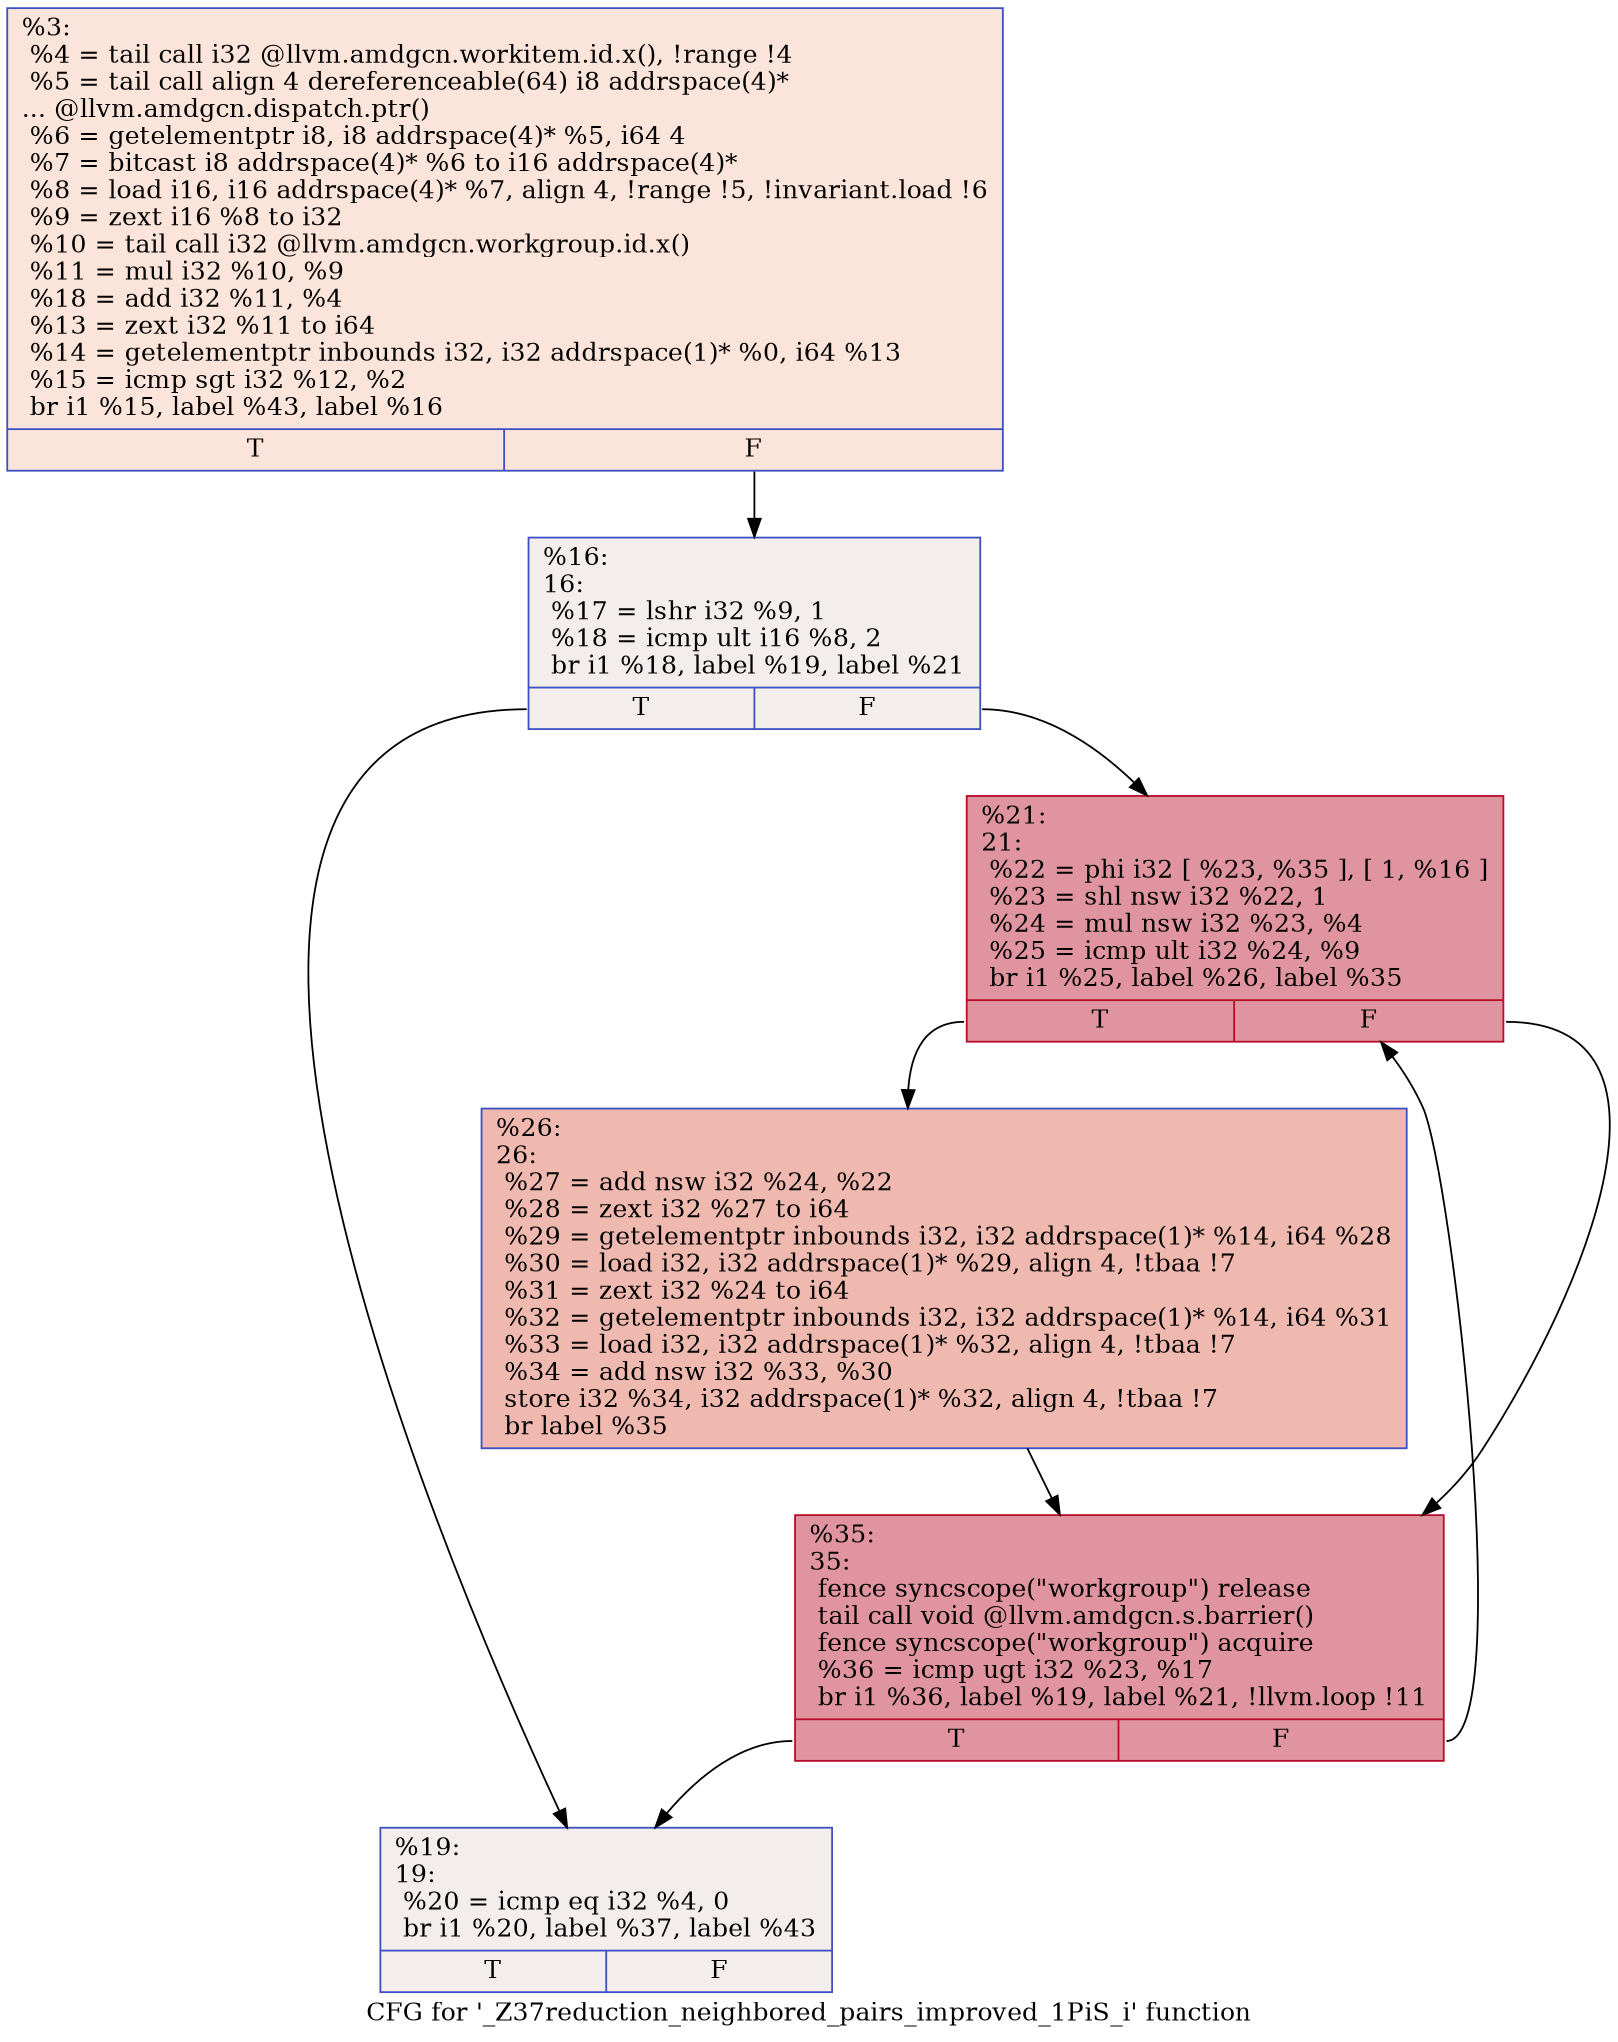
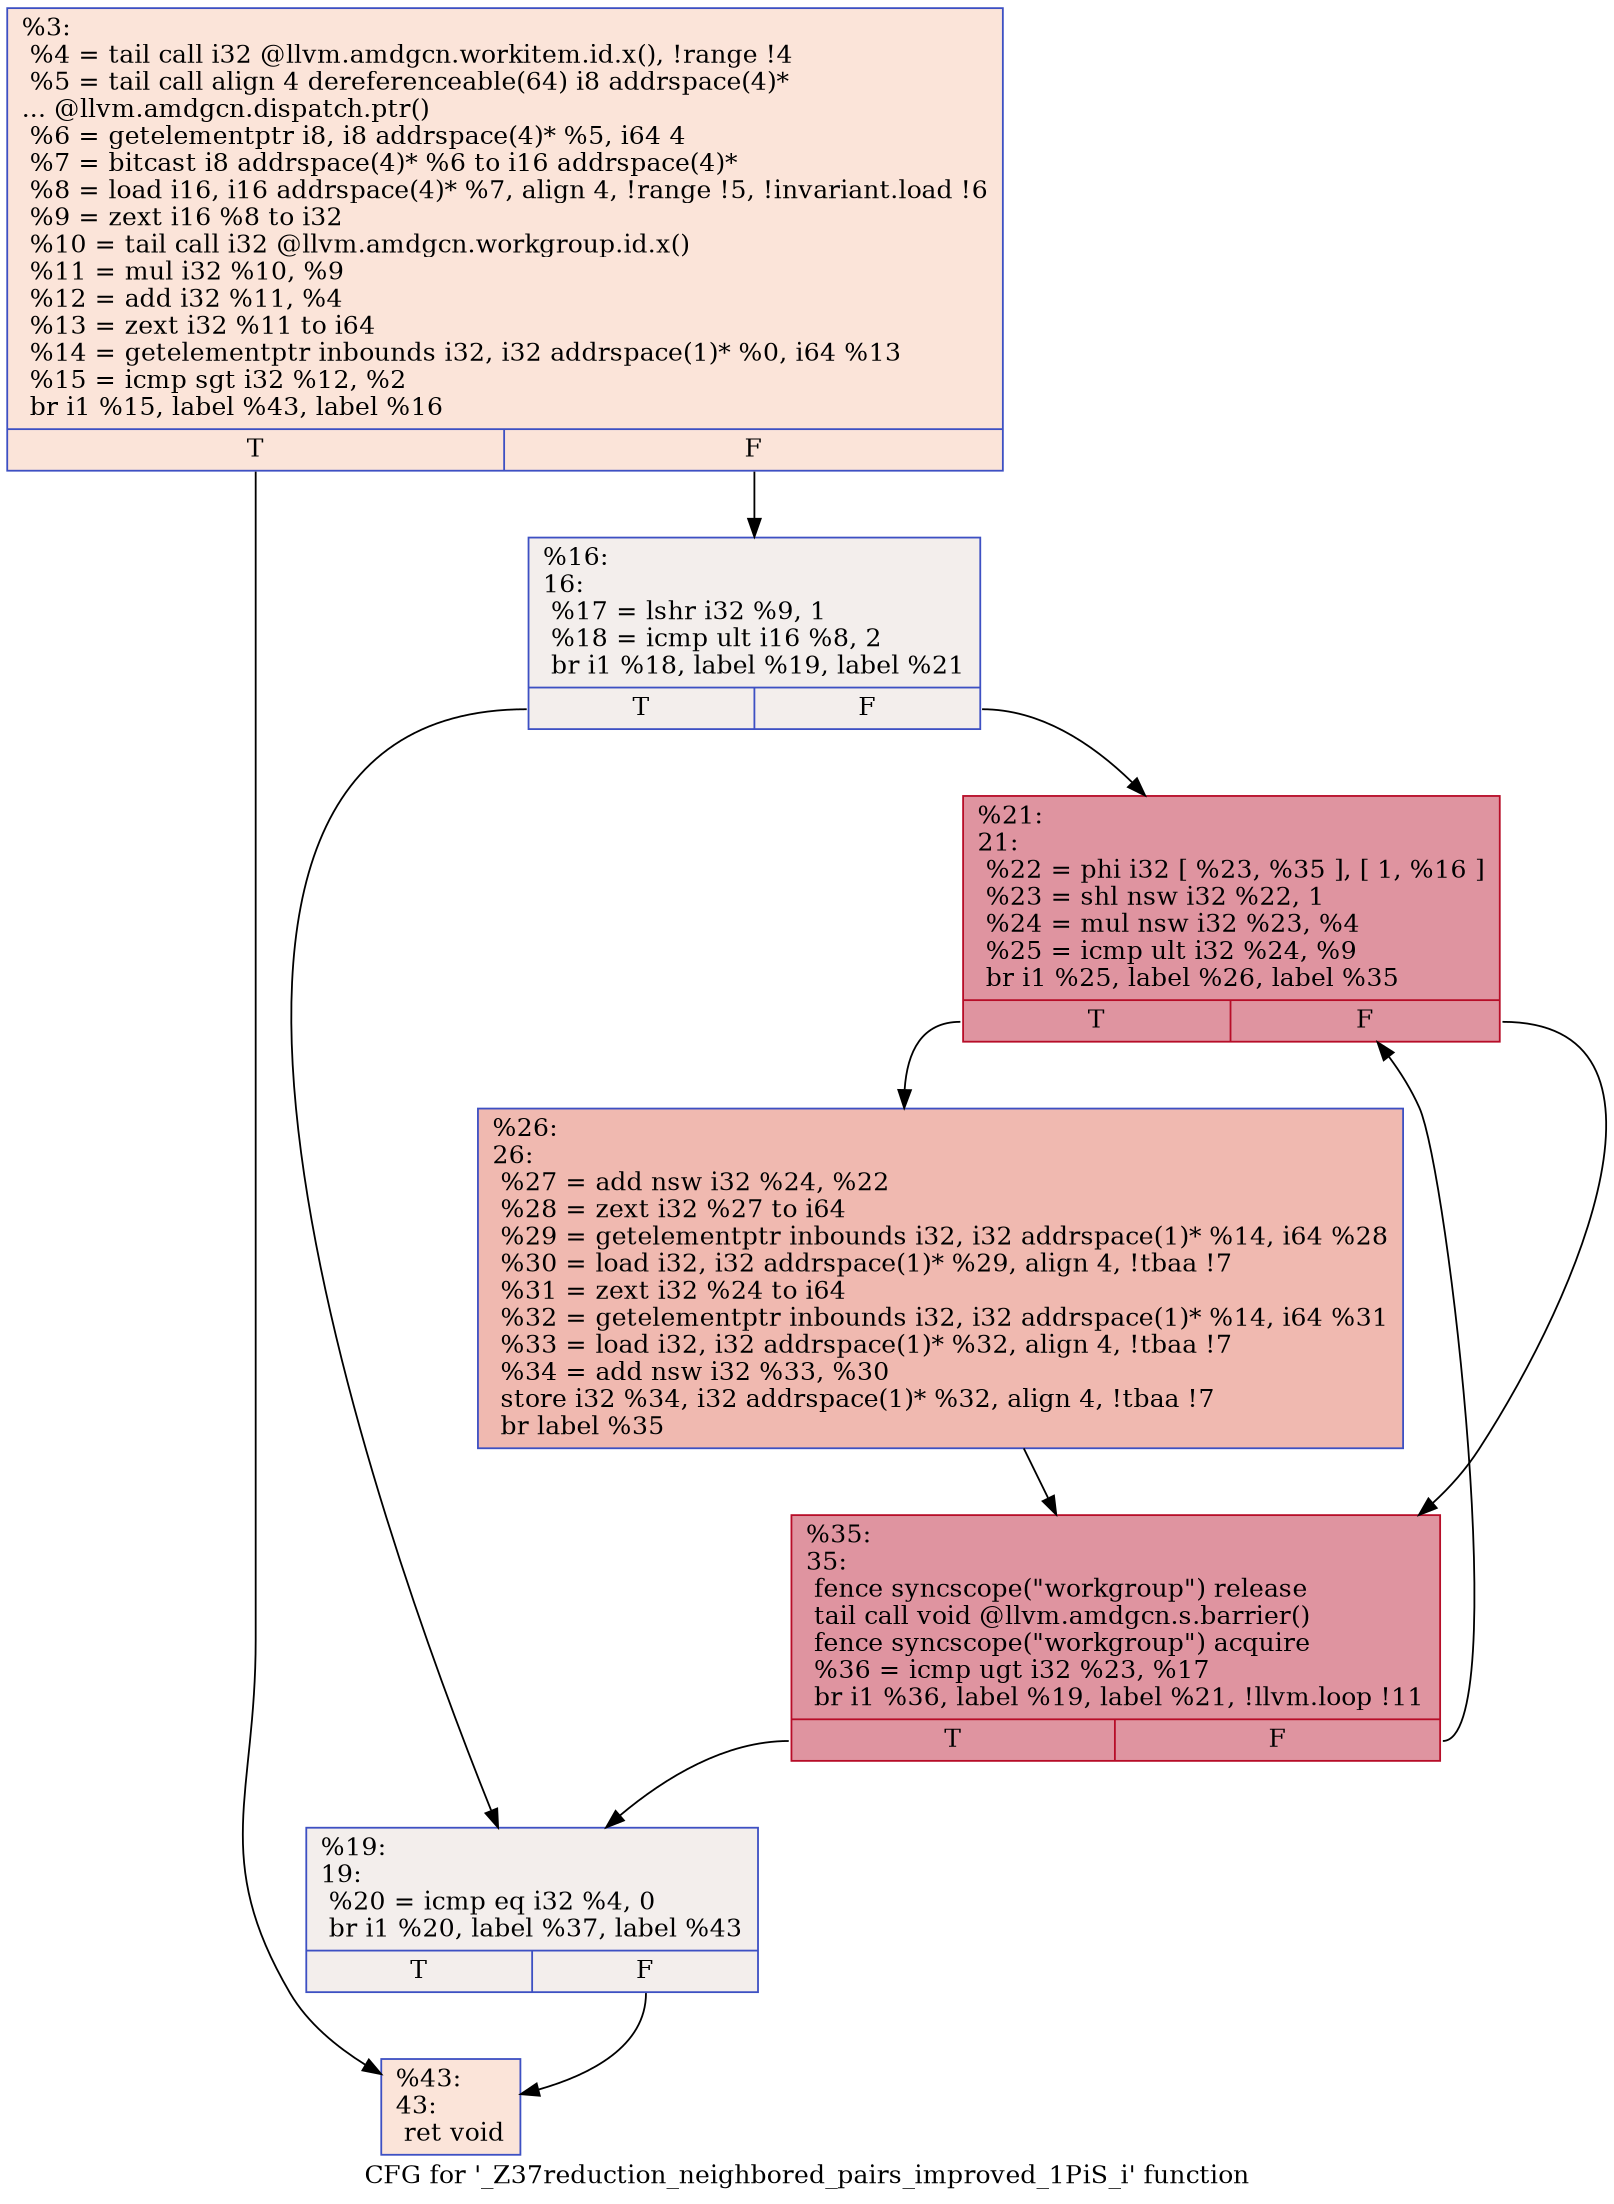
node "%3:": text "%18 = add i32 %11, %4" -> "%12 = add i32 %11, %4"
node "%43:": added
